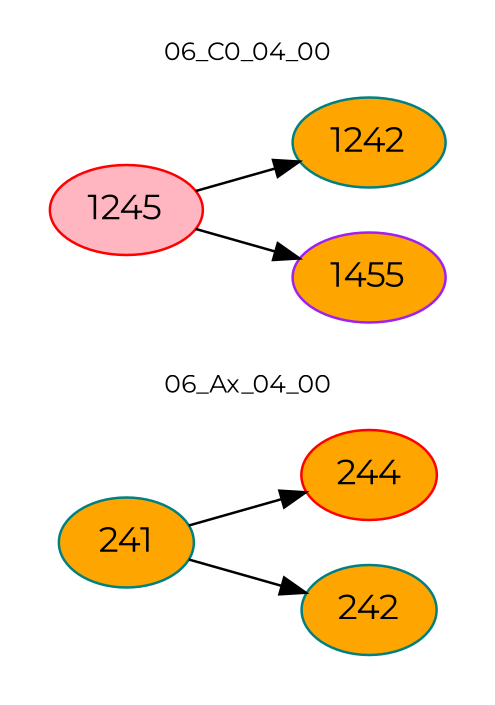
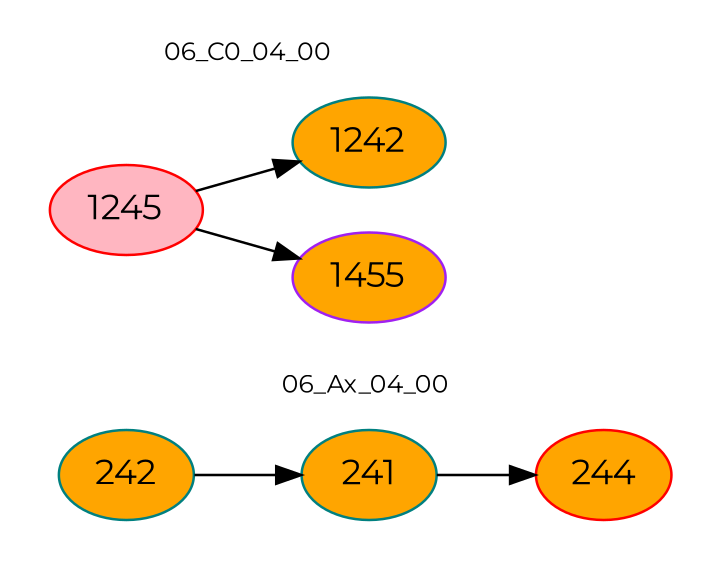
edge "241" -> "242": reversed
